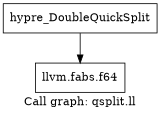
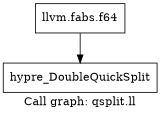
edge "hypre_DoubleQuickSplit" -> "llvm.fabs.f64": reversed
